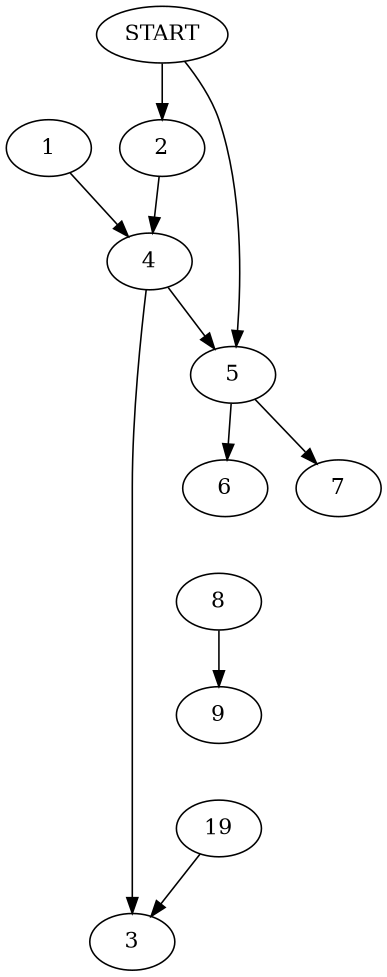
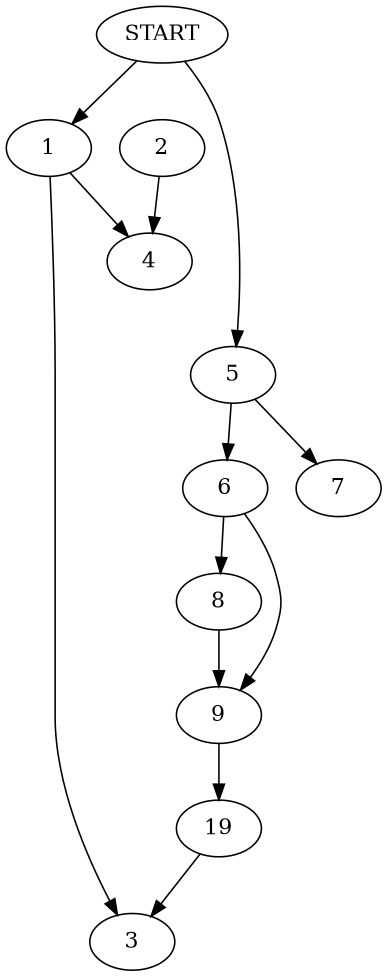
edge "START" -> "2": now "START" -> "1"
edge "4" -> "5": removed
edge "6" -> "8": added
edge "4" -> "3": now "1" -> "3"
edge "6" -> "9": added
edge "9" -> "19": added
